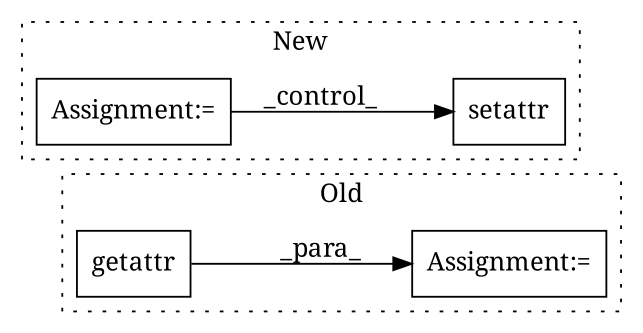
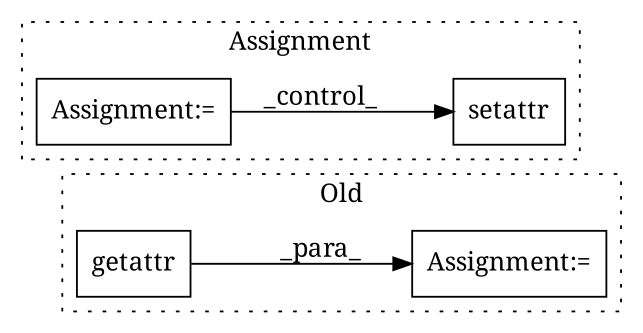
cluster "New": label "New" -> "Assignment"
